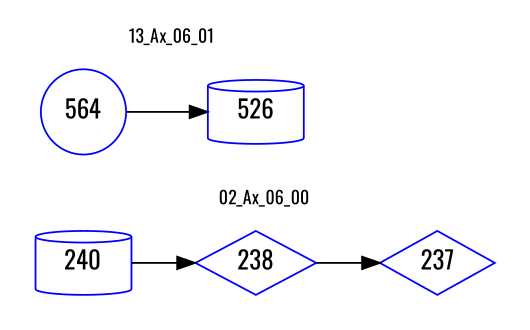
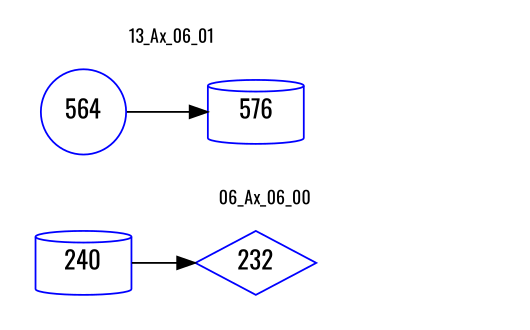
node "526": label "526" -> "576"
cluster "02_Ax_06_00": label "02_Ax_06_00" -> "06_Ax_06_00"
node "238": label "238" -> "232"
node "237": removed
